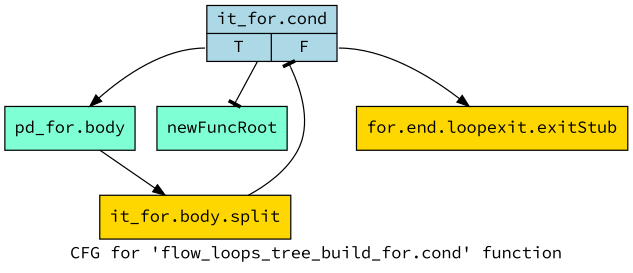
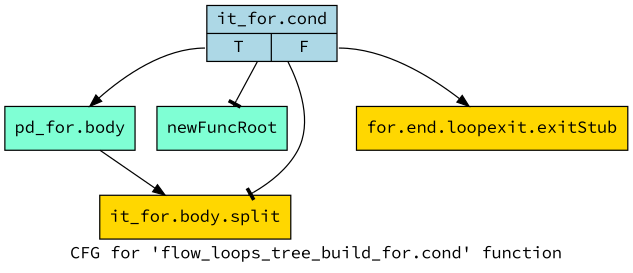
edge "it_for.body.split" -> "it_for.cond": reversed
